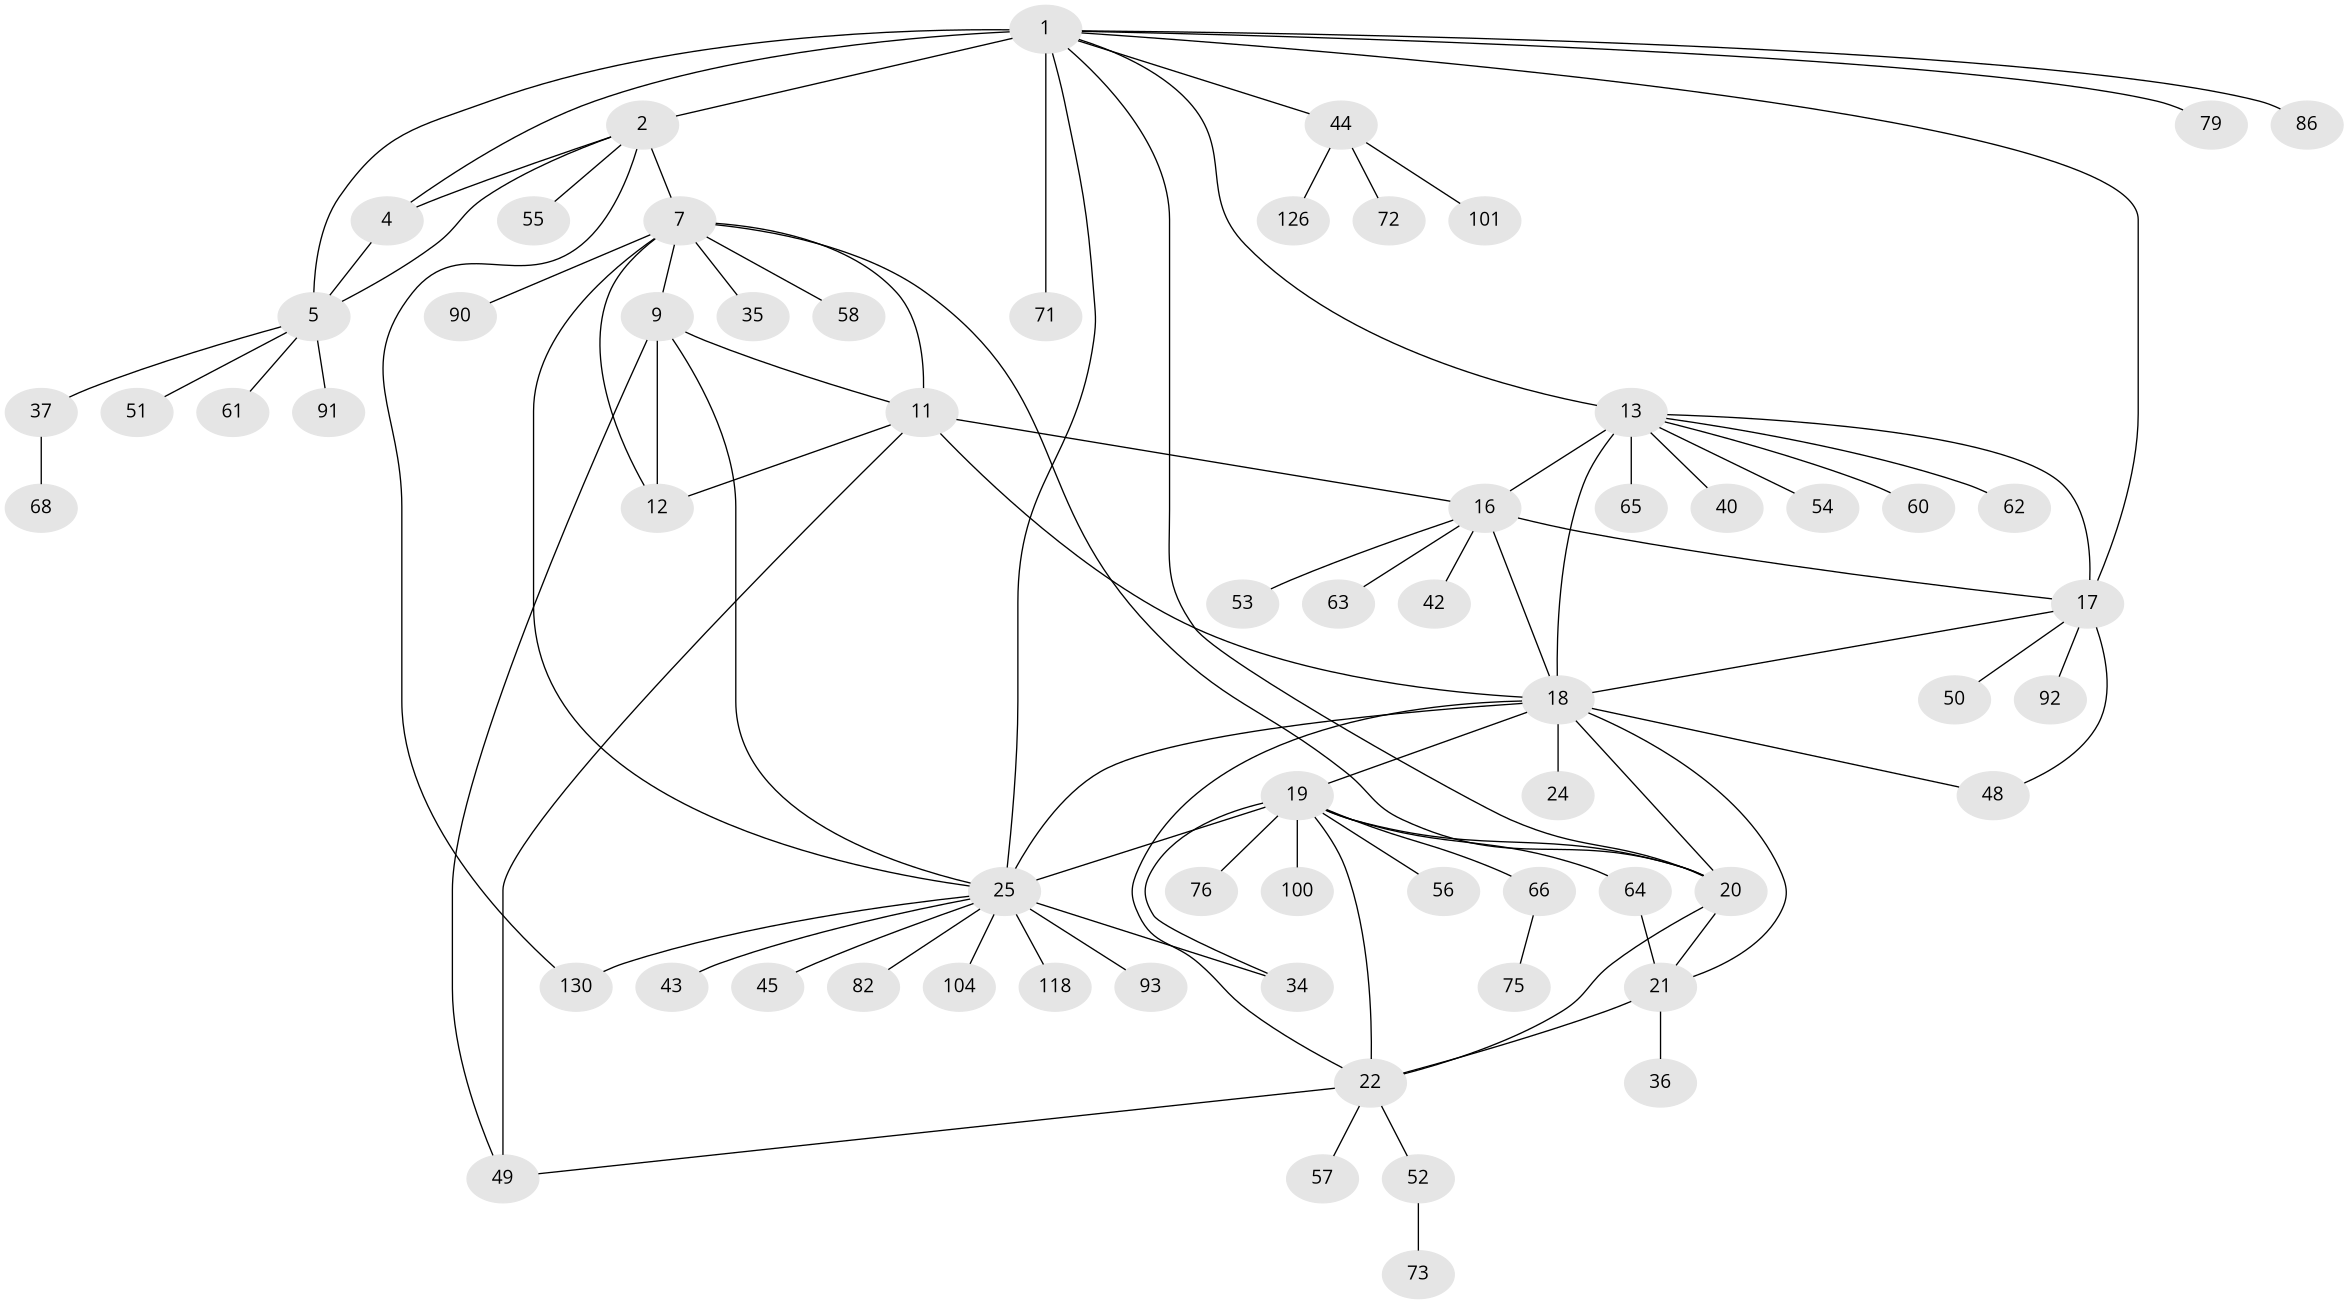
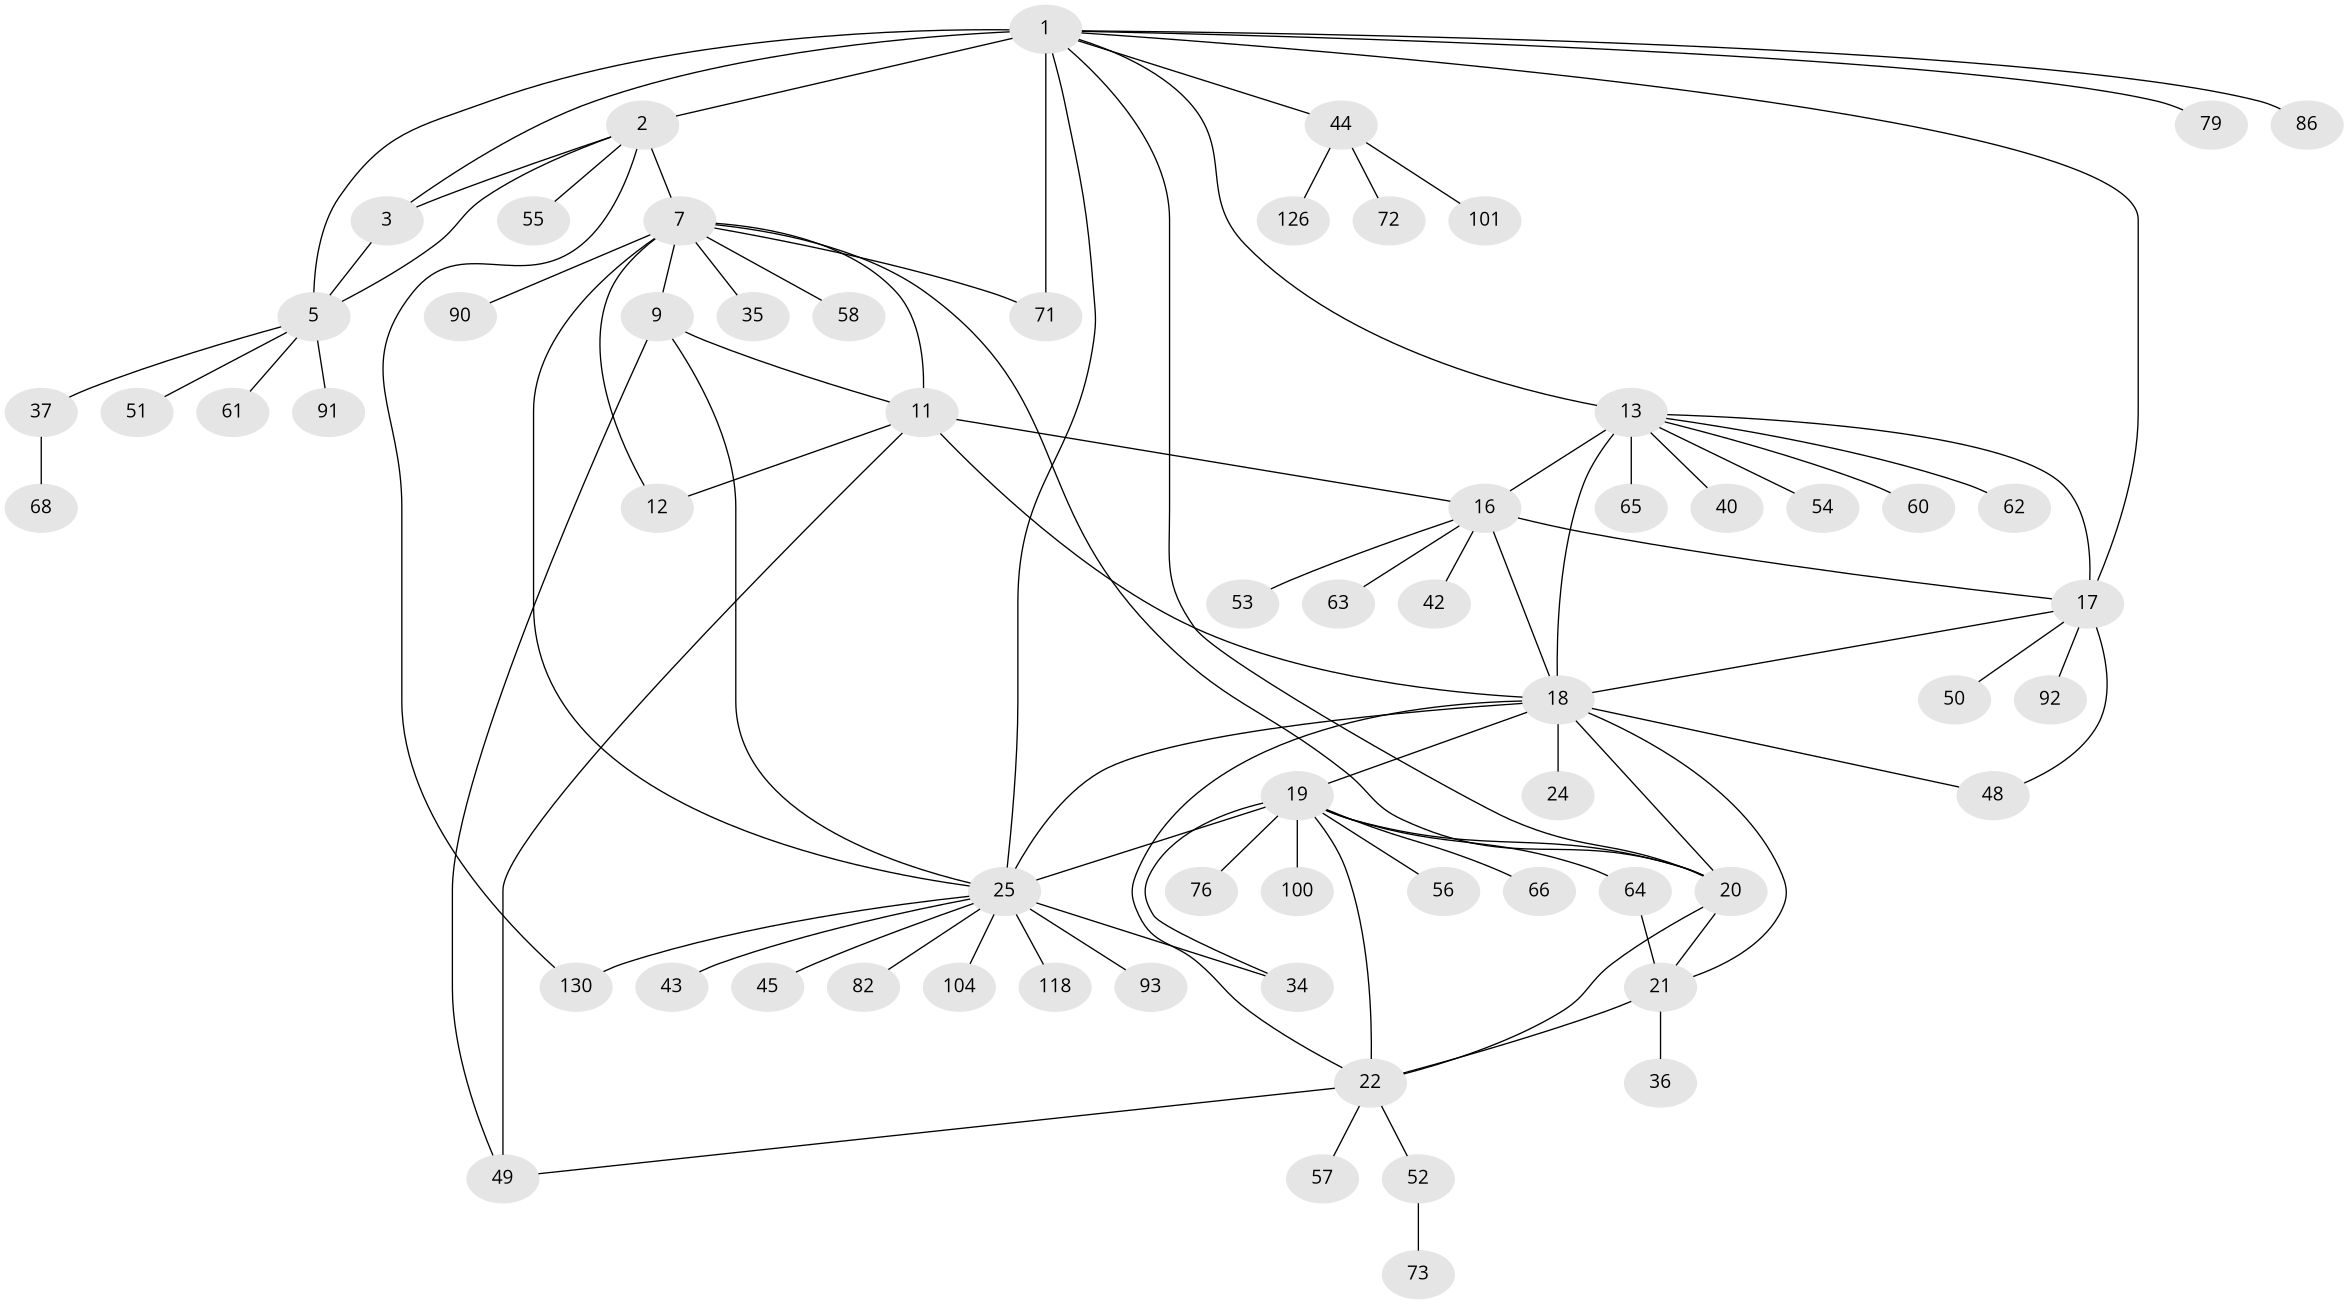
node "4": label "4" -> "3"
edge "7" -- "71": added
edge "9" -- "12": removed
node "75": removed
